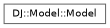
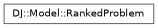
node "DJ::Model::Model": label "DJ::Model::Model" -> "DJ::Model::RankedProblem"
